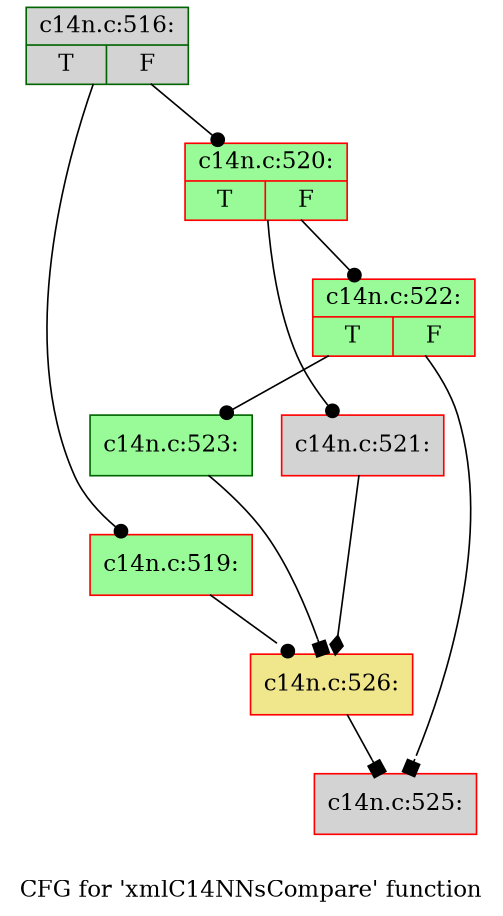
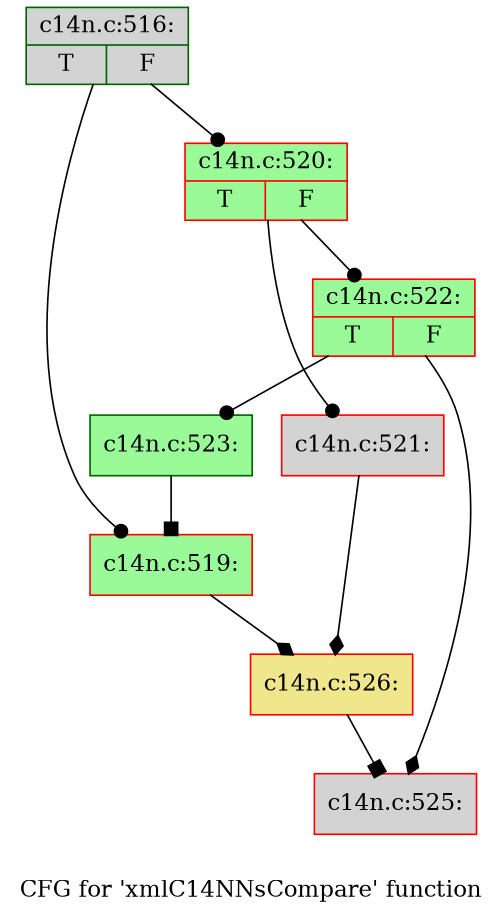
edge "c14n.c:523:" -> "c14n.c:526:": now "c14n.c:523:" -> "c14n.c:519:"
edge "c14n.c:522:" -> "c14n.c:525:": arrowhead box -> diamond
edge "c14n.c:519:" -> "c14n.c:526:": arrowhead dot -> diamond
